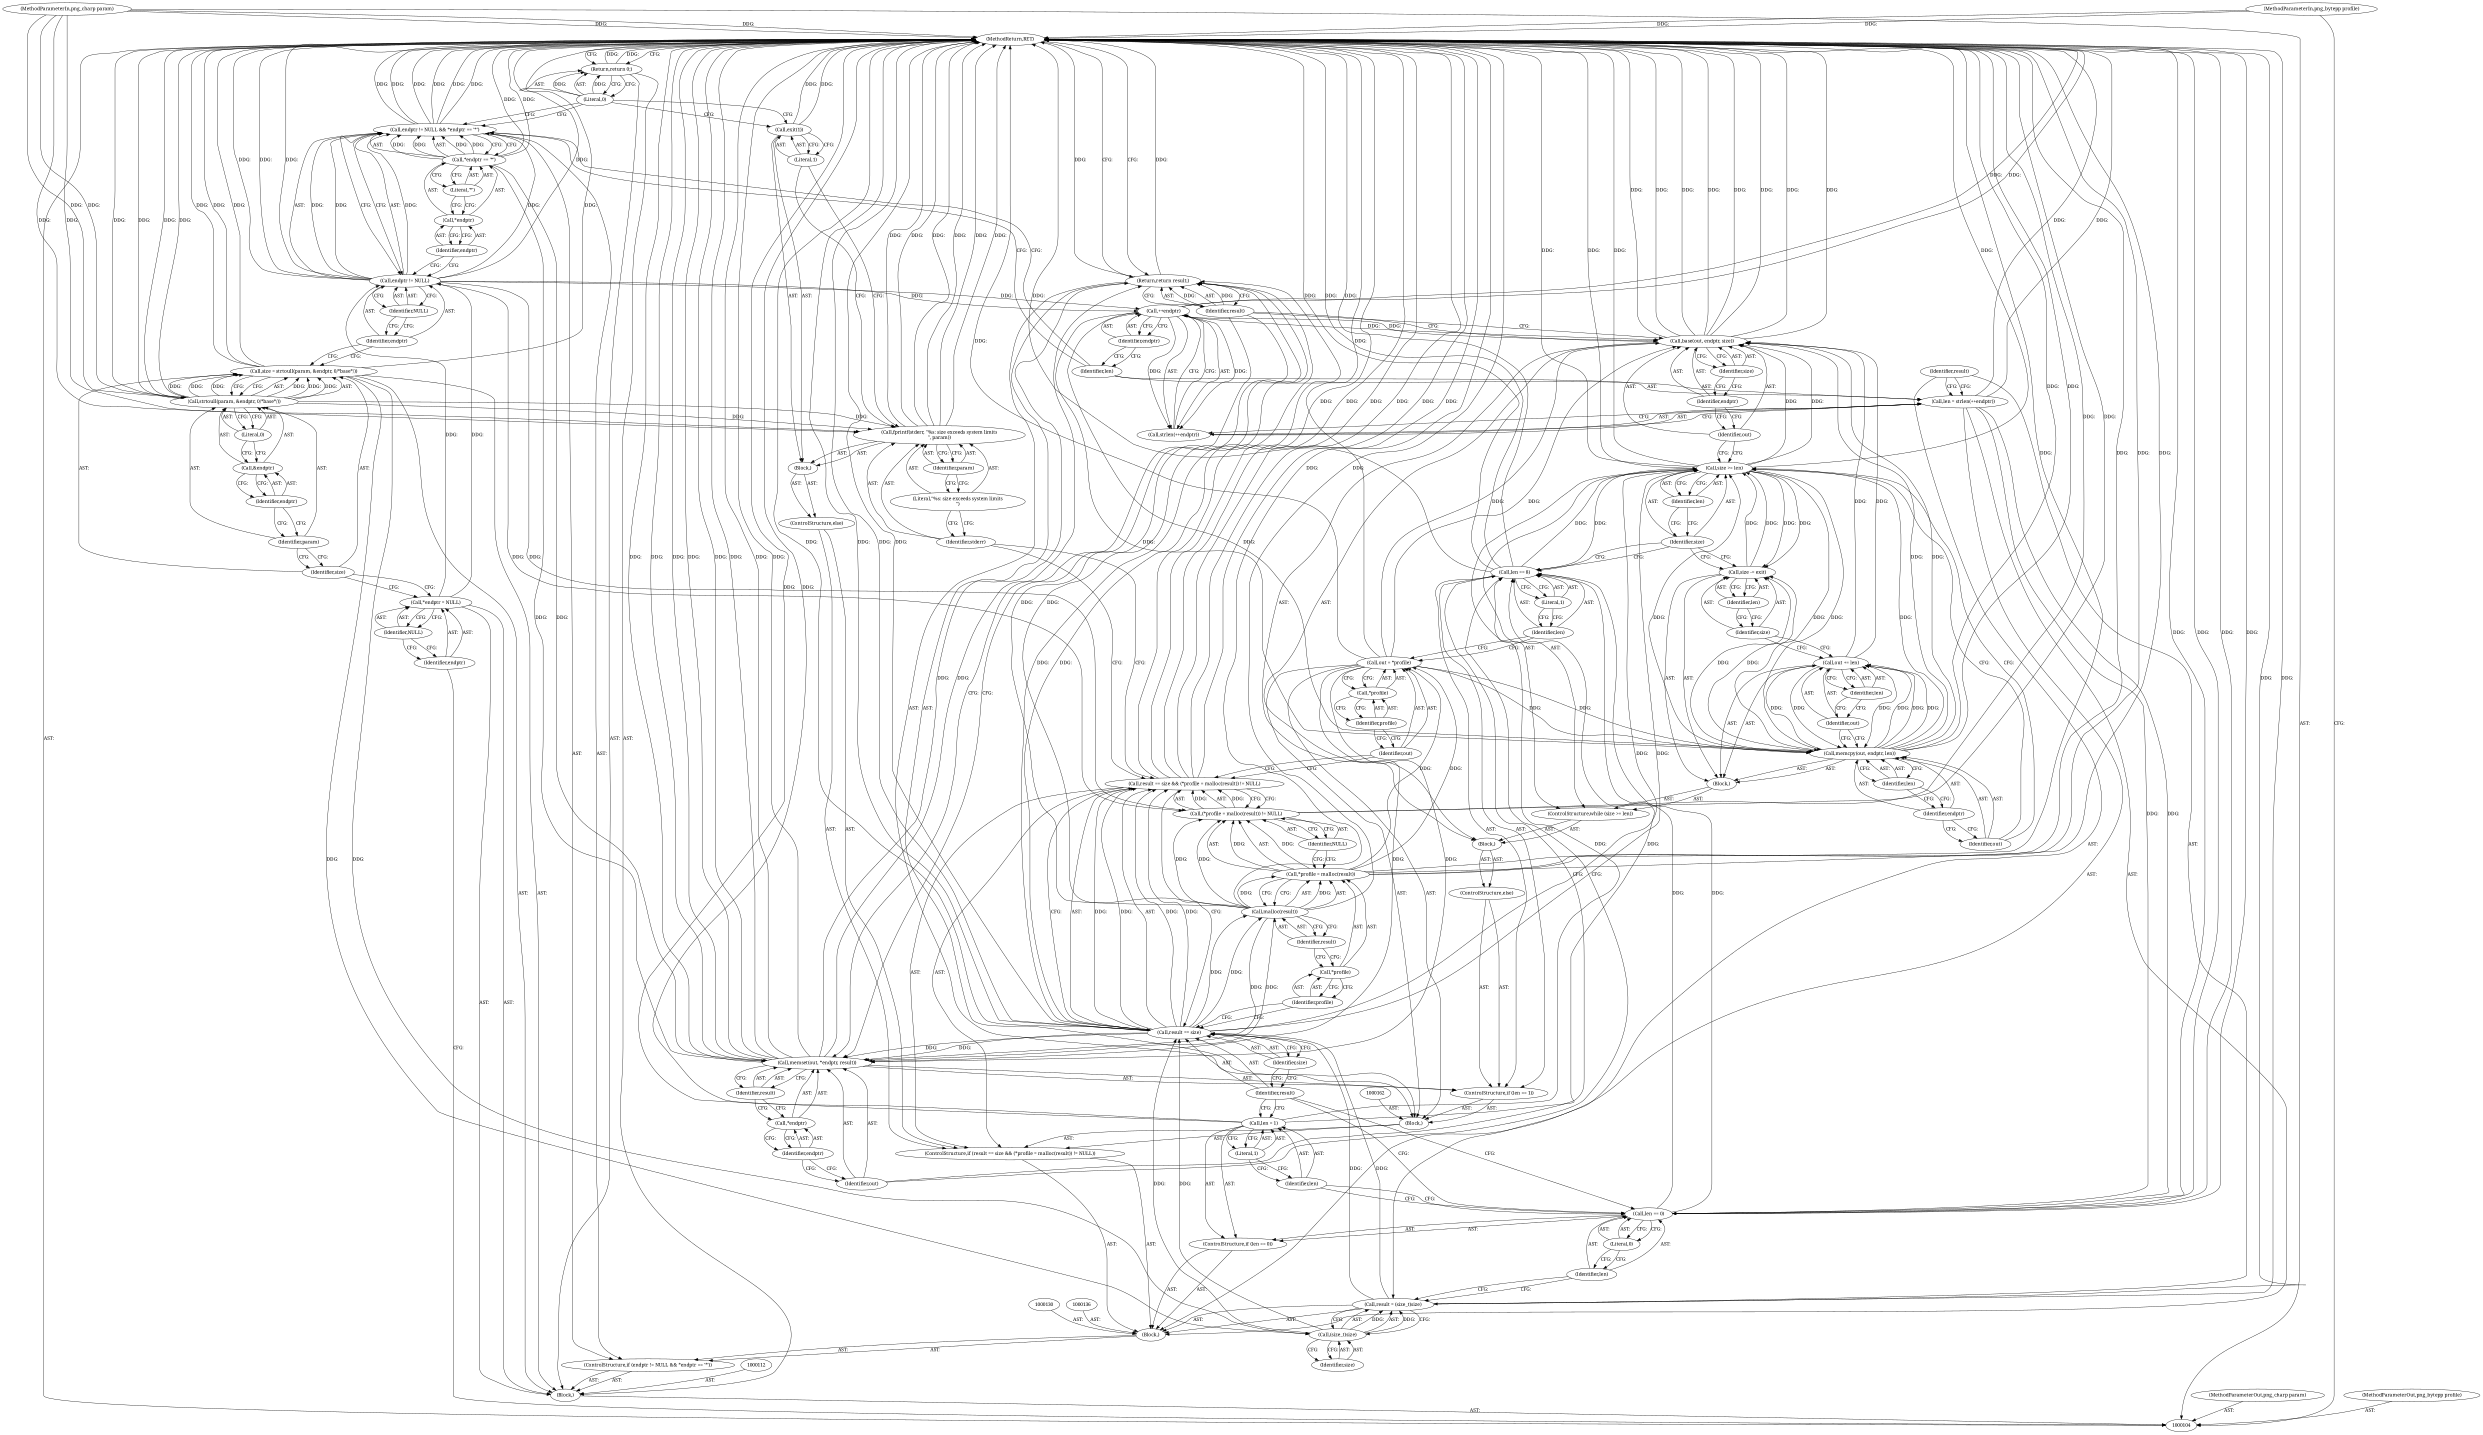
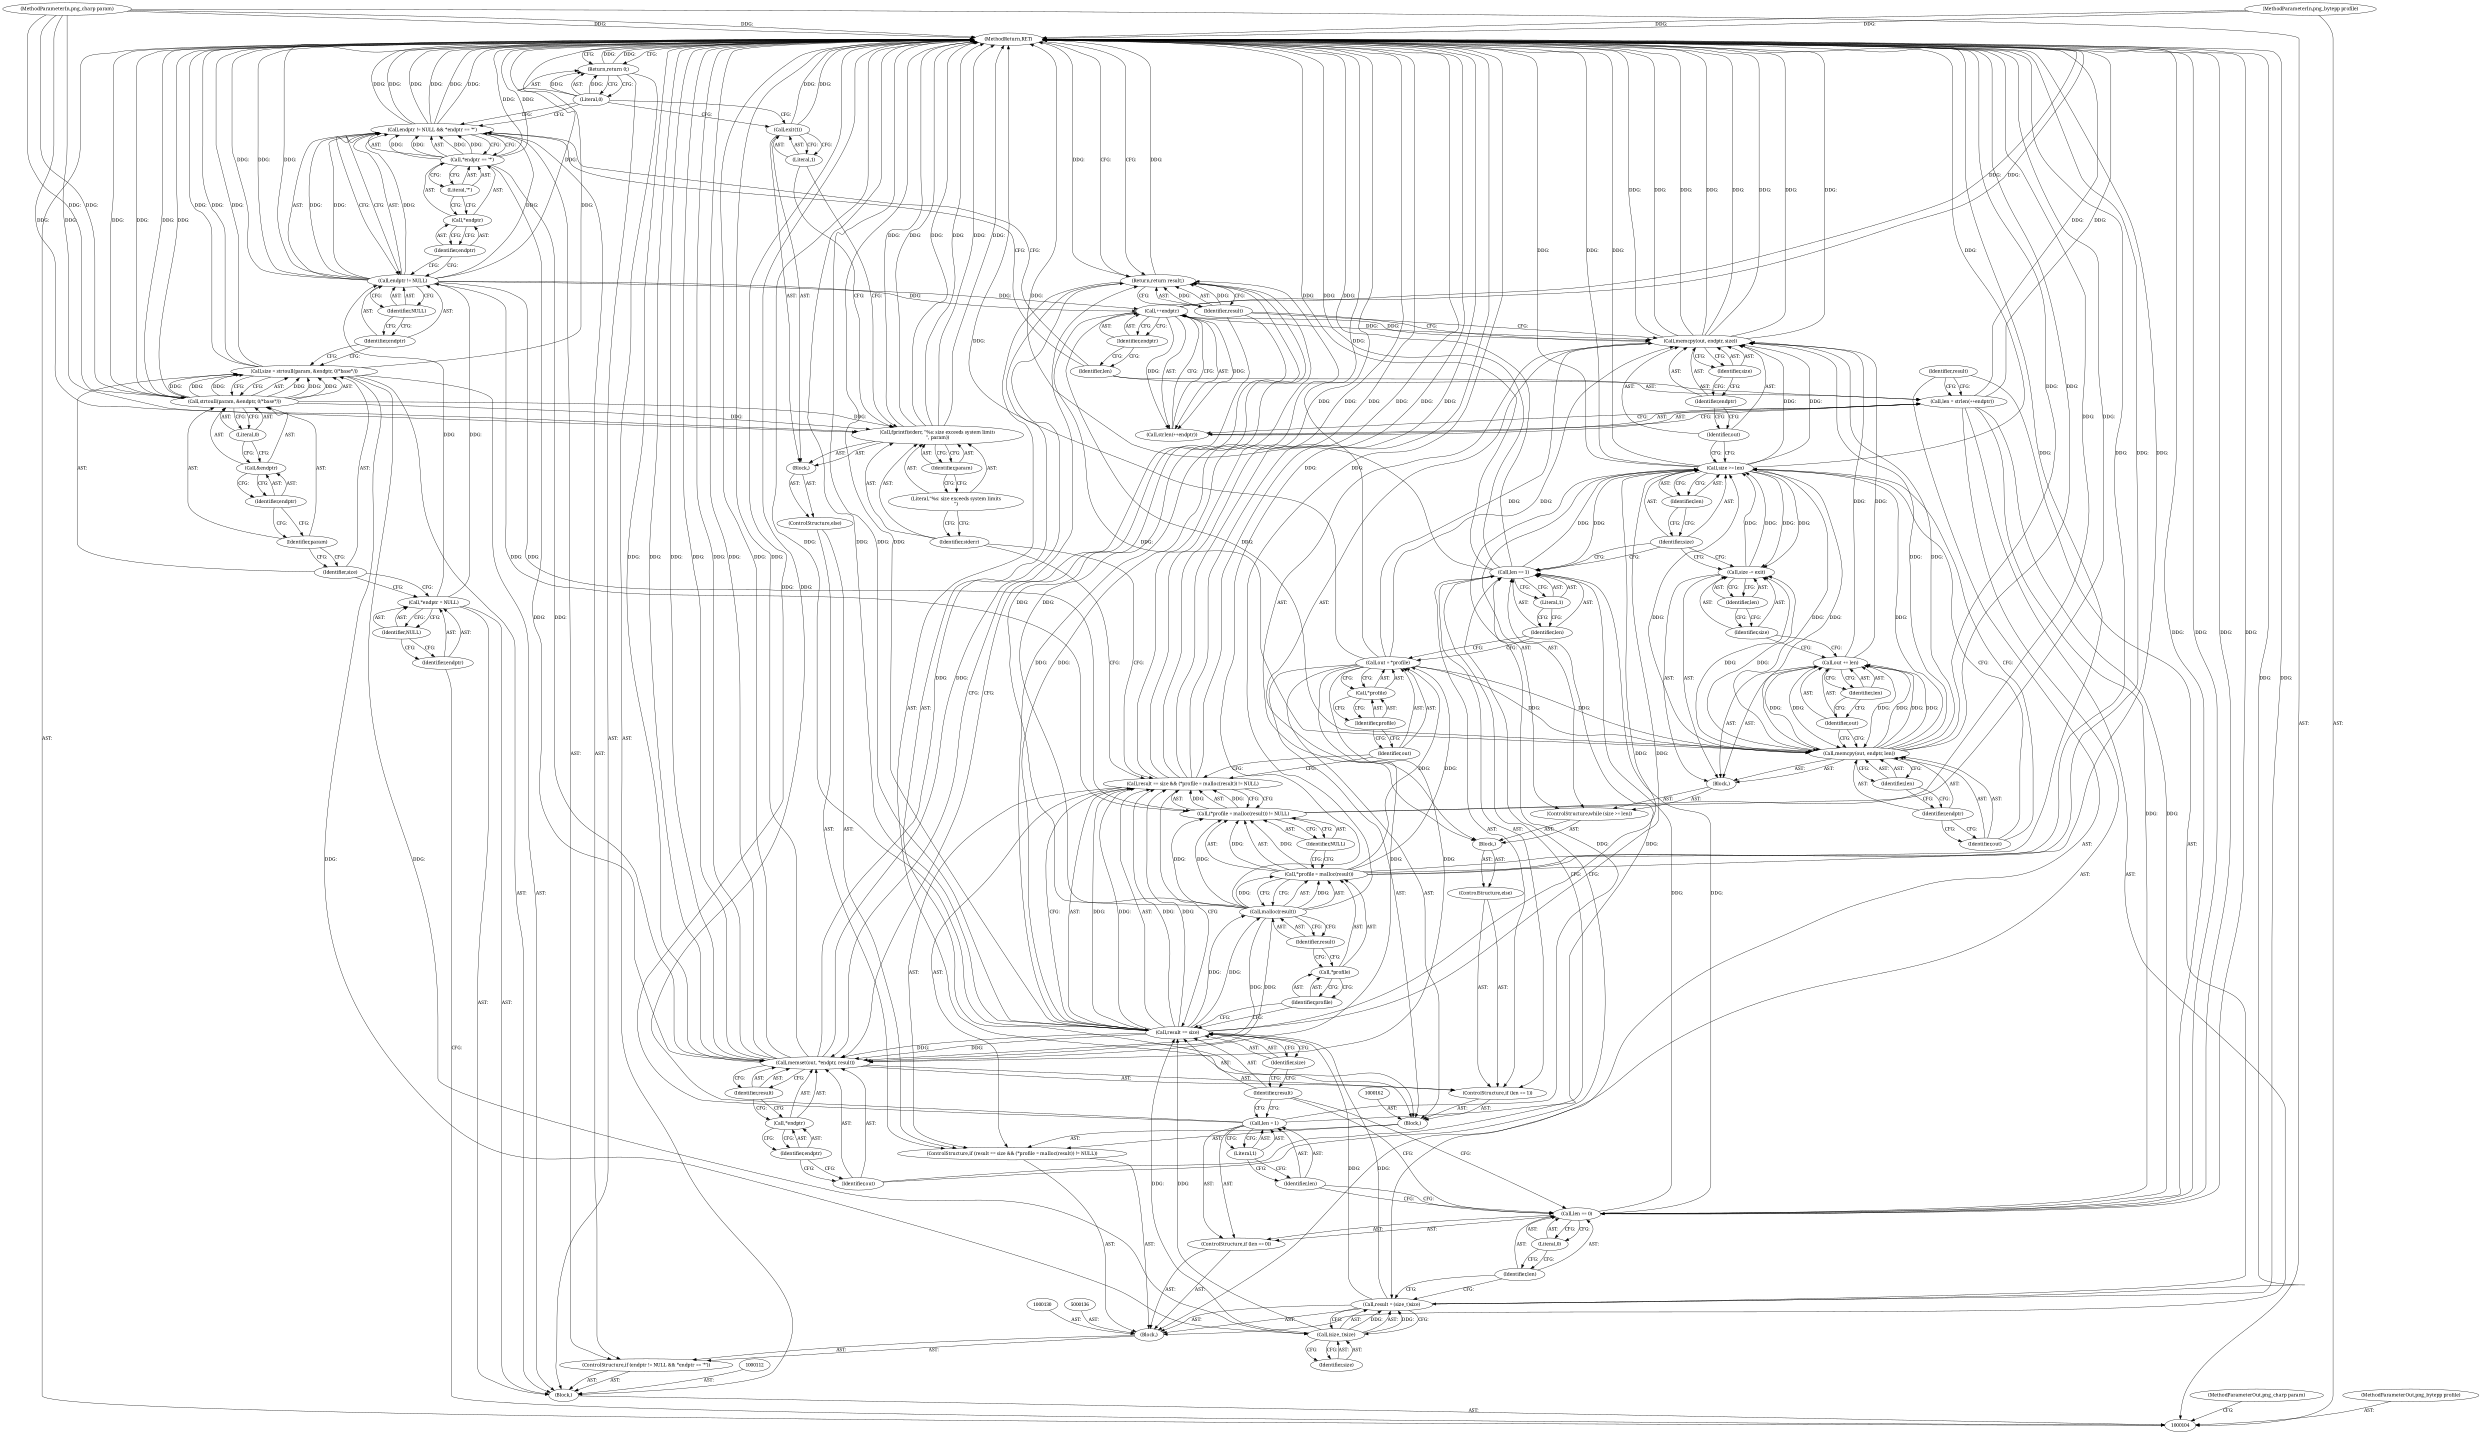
node "(Call,base(out, endptr, size))": label "(Call,base(out, endptr, size))" -> "(Call,memcpy(out, endptr, size))"
node "(Call,len == 8)": label "(Call,len == 8)" -> "(Call,len == 1)"
edge "(MethodParameterIn,png_bytepp profile)" -> "1000104": label "CFG: " -> "AST: "
node "1000136": label "1000136" -> "5000136"
edge "(MethodParameterOut,png_charp param)" -> "1000104": label "AST: " -> "CFG: "
